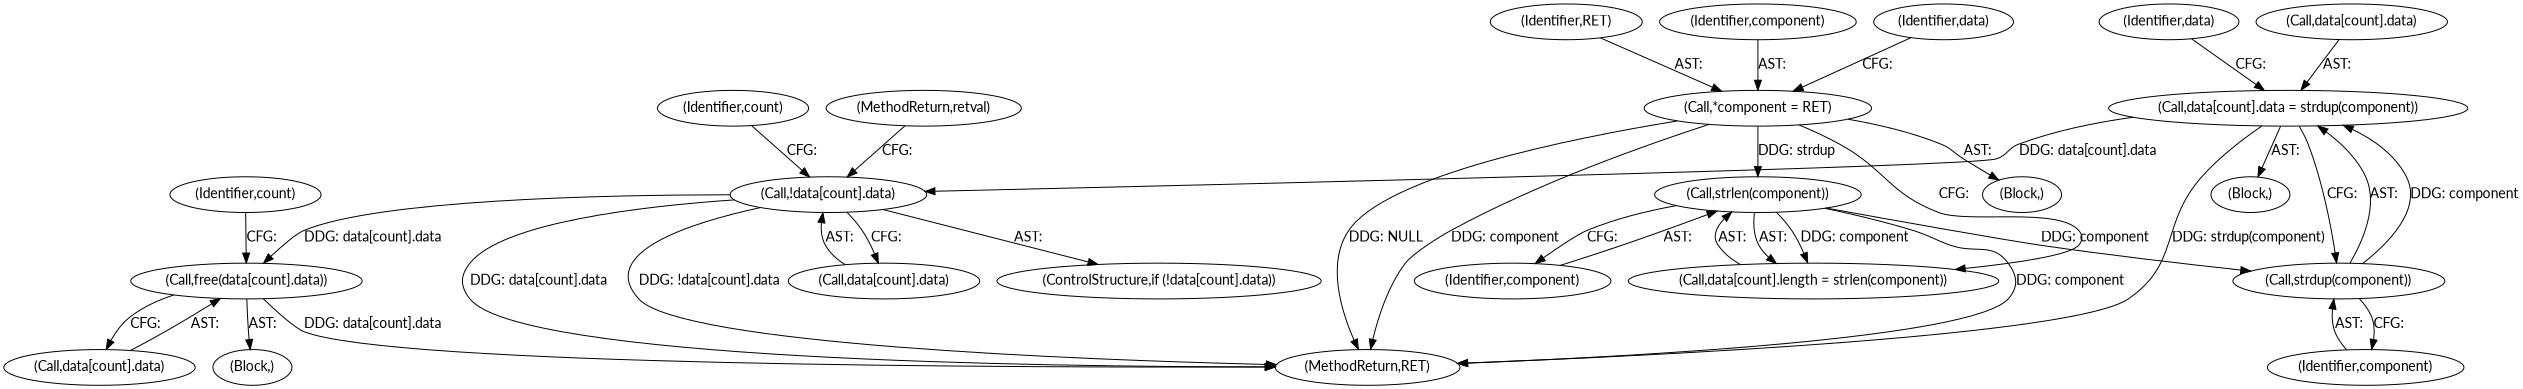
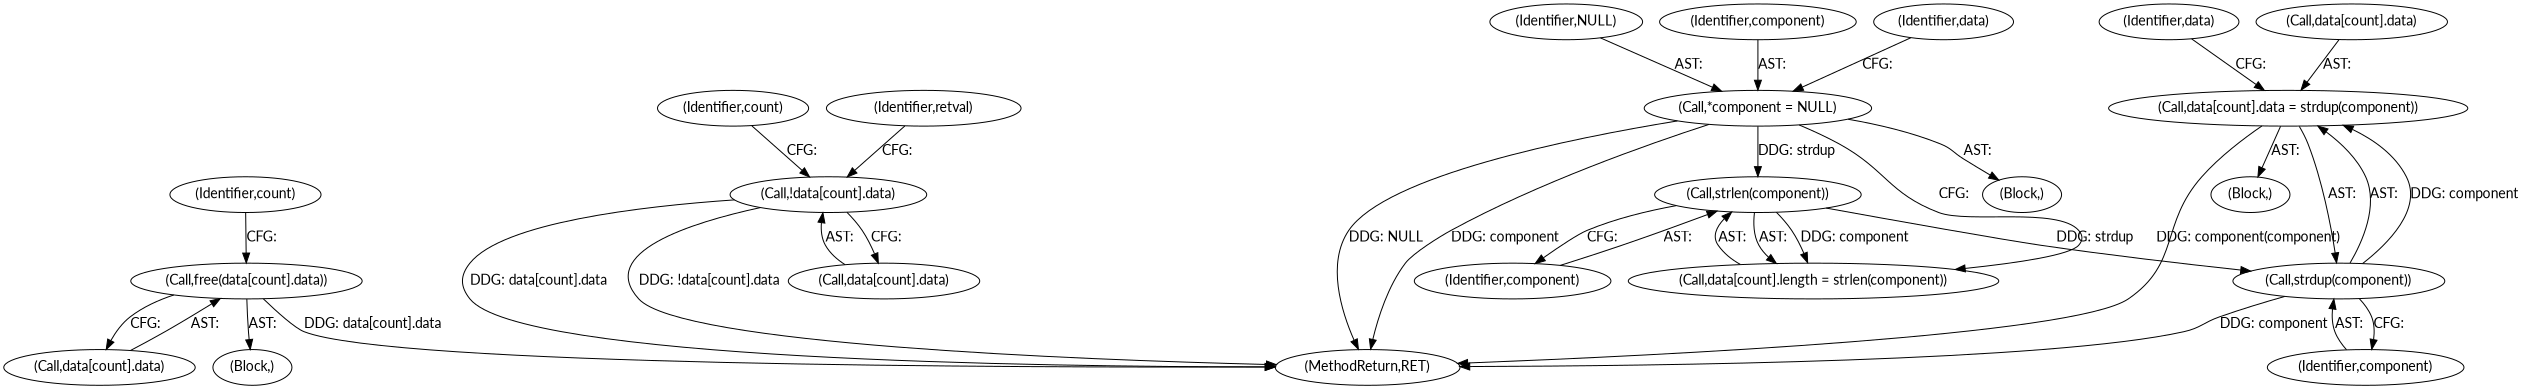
node "(Identifier,RET)": label "(Identifier,RET)" -> "(Identifier,NULL)"
node "(MethodReturn,retval)": label "(MethodReturn,retval)" -> "(Identifier,retval)"
node "(Call,*component = RET)": label "(Call,*component = RET)" -> "(Call,*component = NULL)"
edge "(Call,data[count].data = strdup(component))" -> "(Call,!data[count].data)": removed, label "DDG: data[count].data"
edge "(Call,data[count].data = strdup(component))" -> "(Call,strdup(component))": label "CFG: " -> "AST: "
edge "(Call,!data[count].data)" -> "(Call,free(data[count].data))": removed, label "DDG: data[count].data"
edge "(Call,strlen(component))" -> "(Call,strdup(component))": label "DDG: component" -> "DDG: strdup"
edge "(Call,data[count].data = strdup(component))" -> "(MethodReturn,RET)": label "DDG: strdup(component)" -> "DDG: component(component)"
node "(ControlStructure,if (!data[count].data))": removed
edge "(Call,strlen(component))" -> "(MethodReturn,RET)": now "(Call,strdup(component))" -> "(MethodReturn,RET)"
